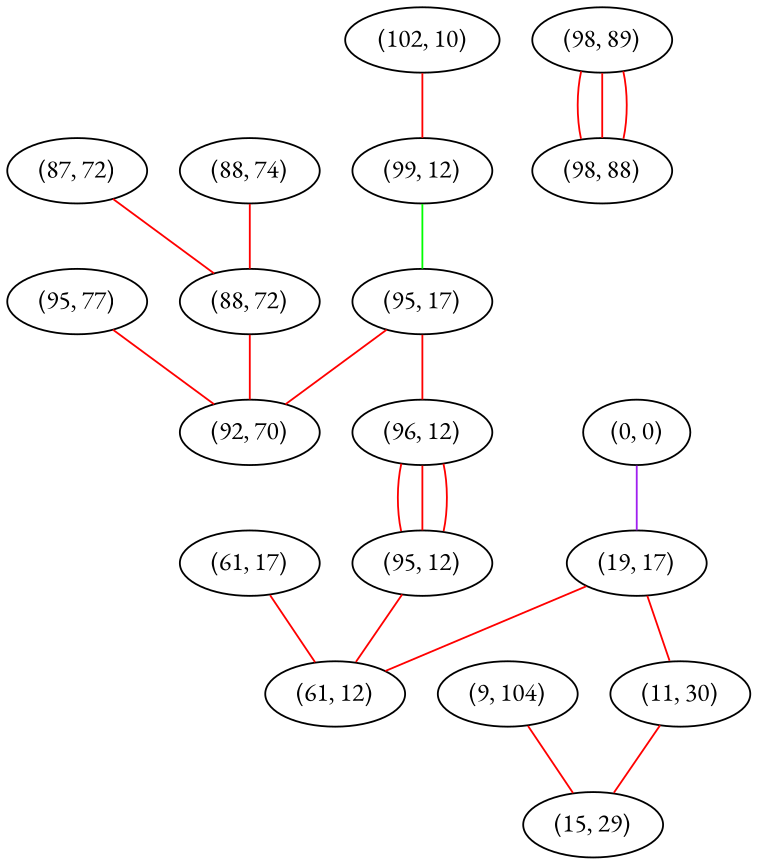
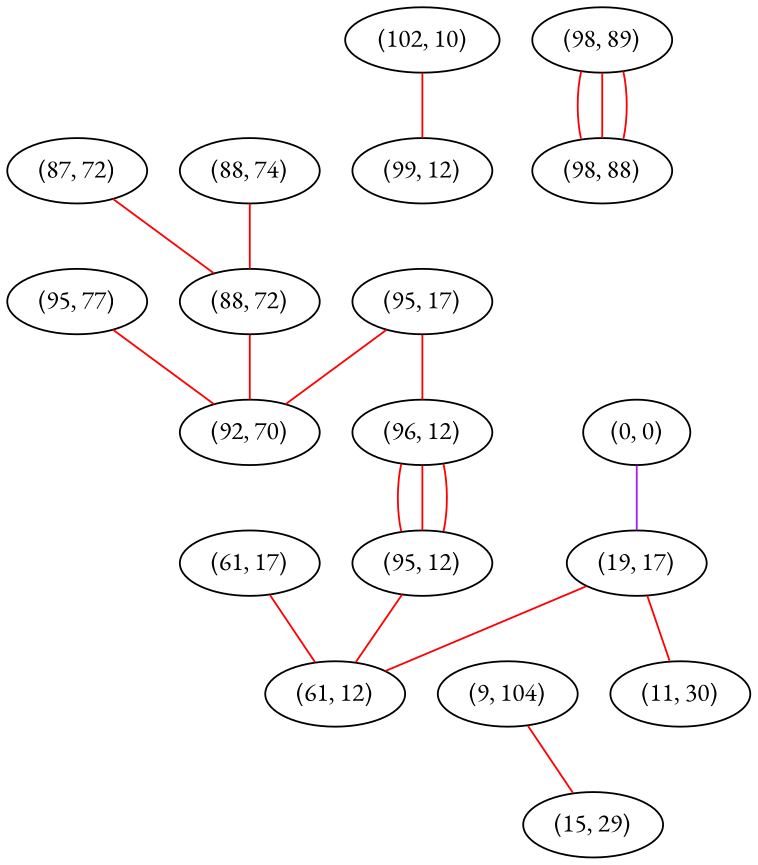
edge "(99, 12)" -- "(95, 17)": removed
edge "(11, 30)" -- "(15, 29)": removed
